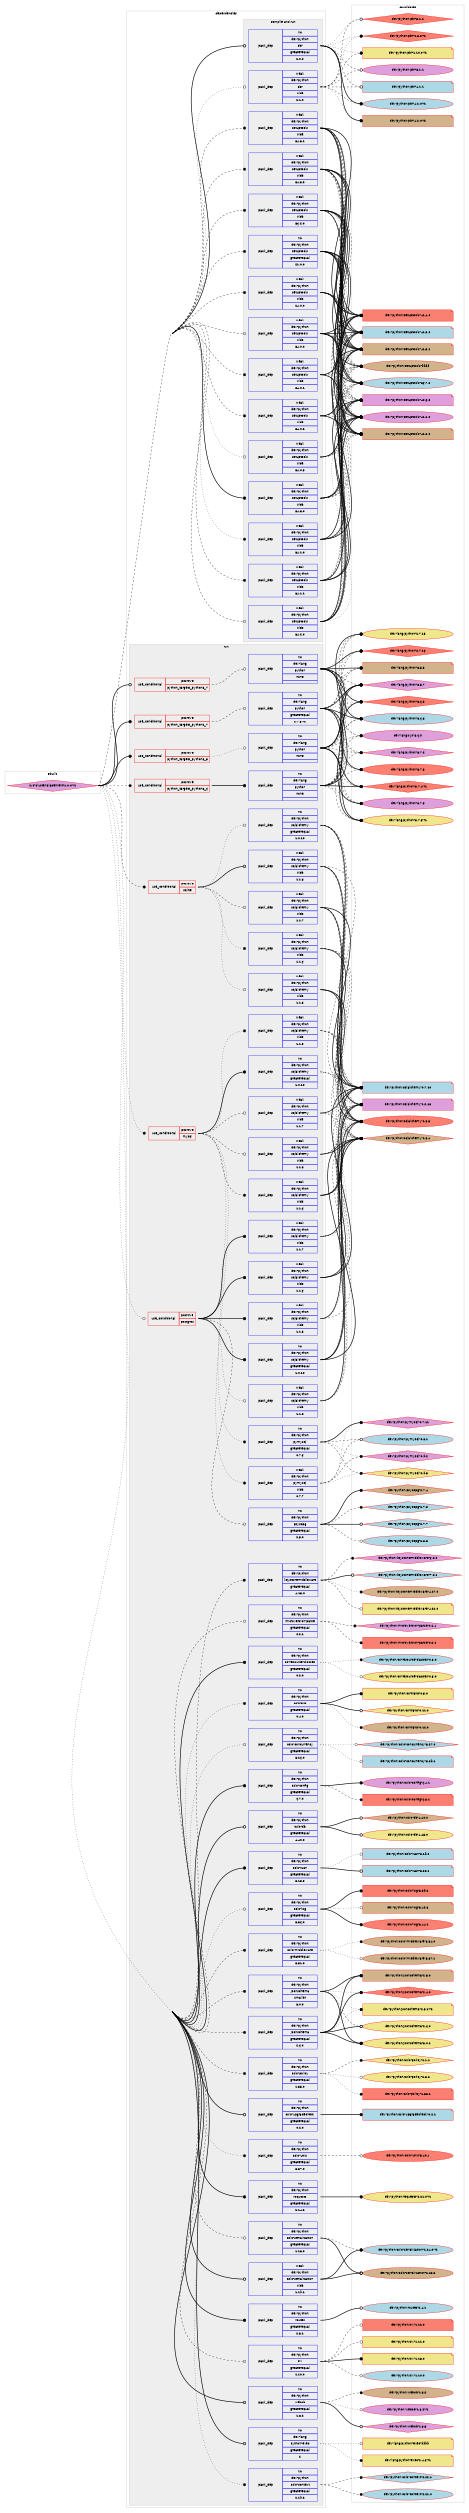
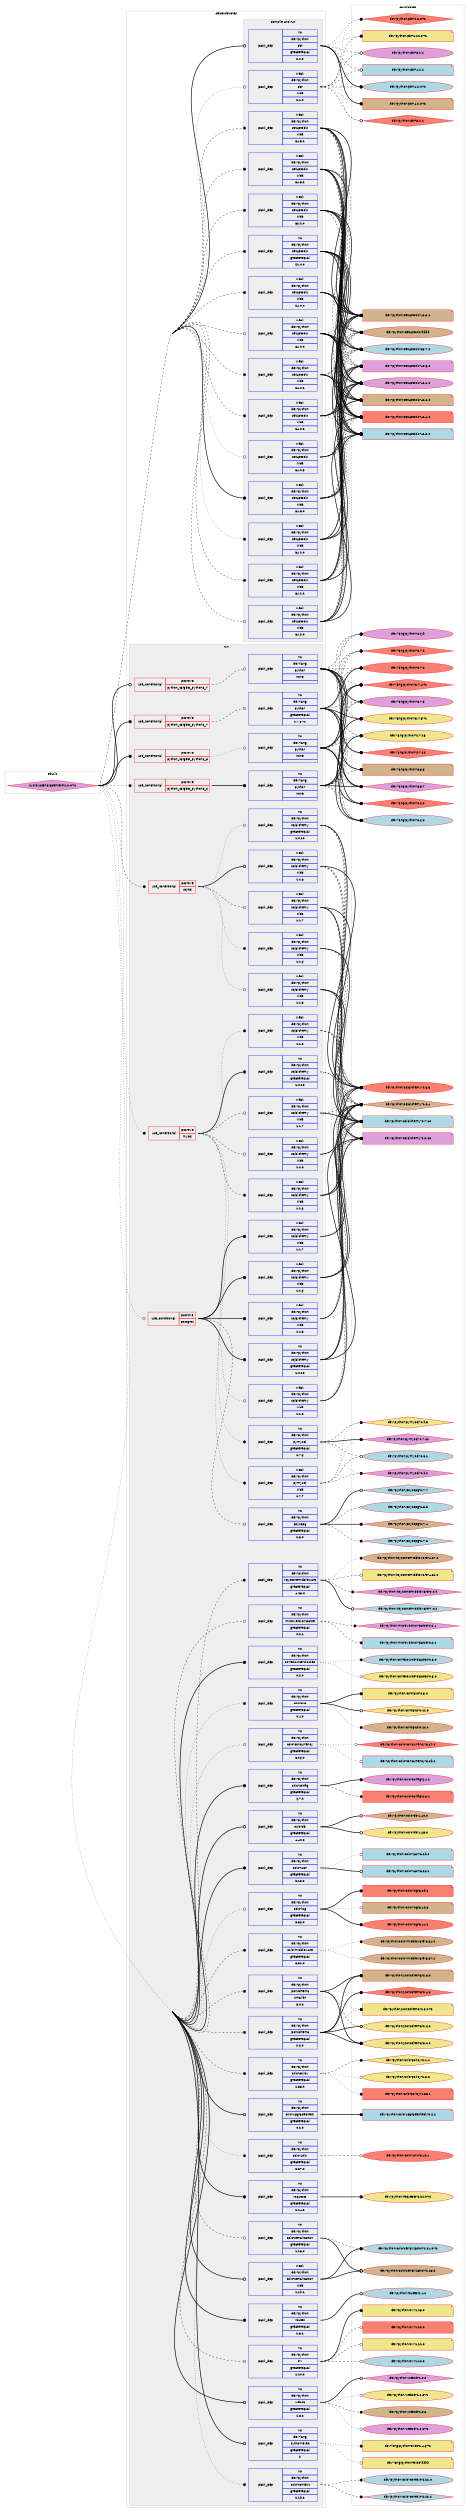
node "dev-lang/sys-3.6.9": label "dev-lang/sys-3.6.9" -> "dev-lang/python-3.6.9"
node "dev-lang/python-3.7.2": fillcolor plum -> salmon
node "dev-python/microversion-parse-0.2.1": fillcolor salmon -> lightblue
node "dev-python/oslo-concurrency-3.27.0": fillcolor lightblue -> salmon
node "dev-python/webob-1.8.5-r1": added
